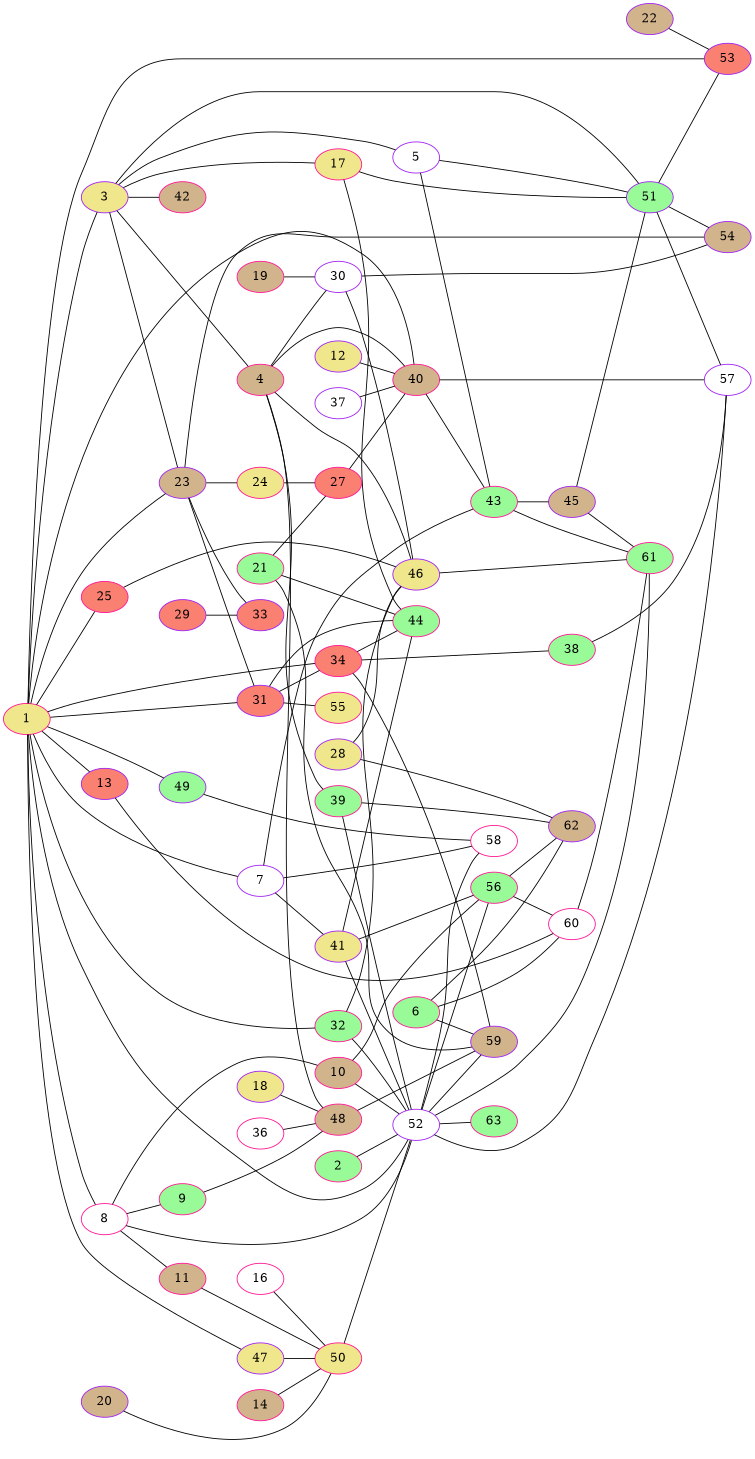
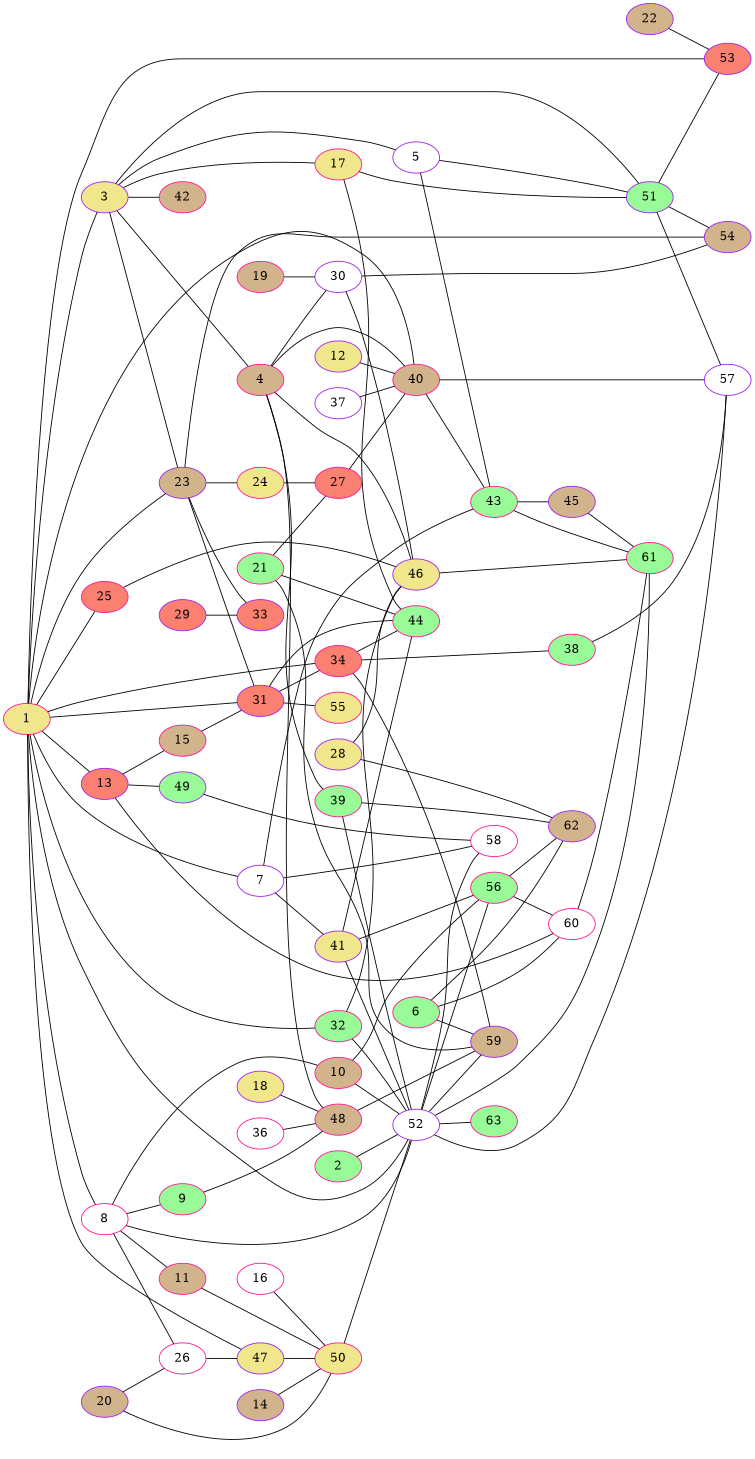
edge "51" -- "45": removed
node "15": added
edge "1" -- "49": now "13" -- "49"
node "26": added
node "14": color deeppink -> purple
